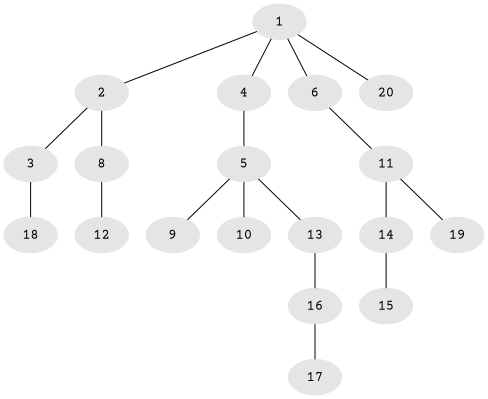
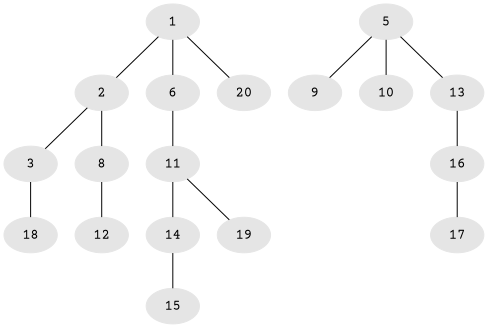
node "4": removed
